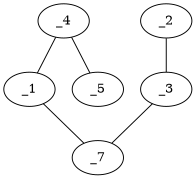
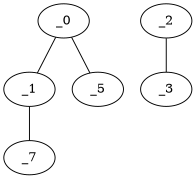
node "_4": label "_4" -> "_0"
edge "_3" -- "_7": removed
